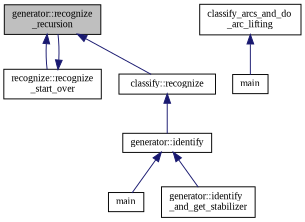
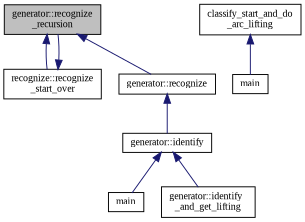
node "classify_arcs_and_do _arc_lifting": label "classify_arcs_and_do _arc_lifting" -> "classify_start_and_do _arc_lifting"
node "classify::recognize": label "classify::recognize" -> "generator::recognize"
node "generator::identify _and_get_stabilizer": label "generator::identify _and_get_stabilizer" -> "generator::identify _and_get_lifting"
